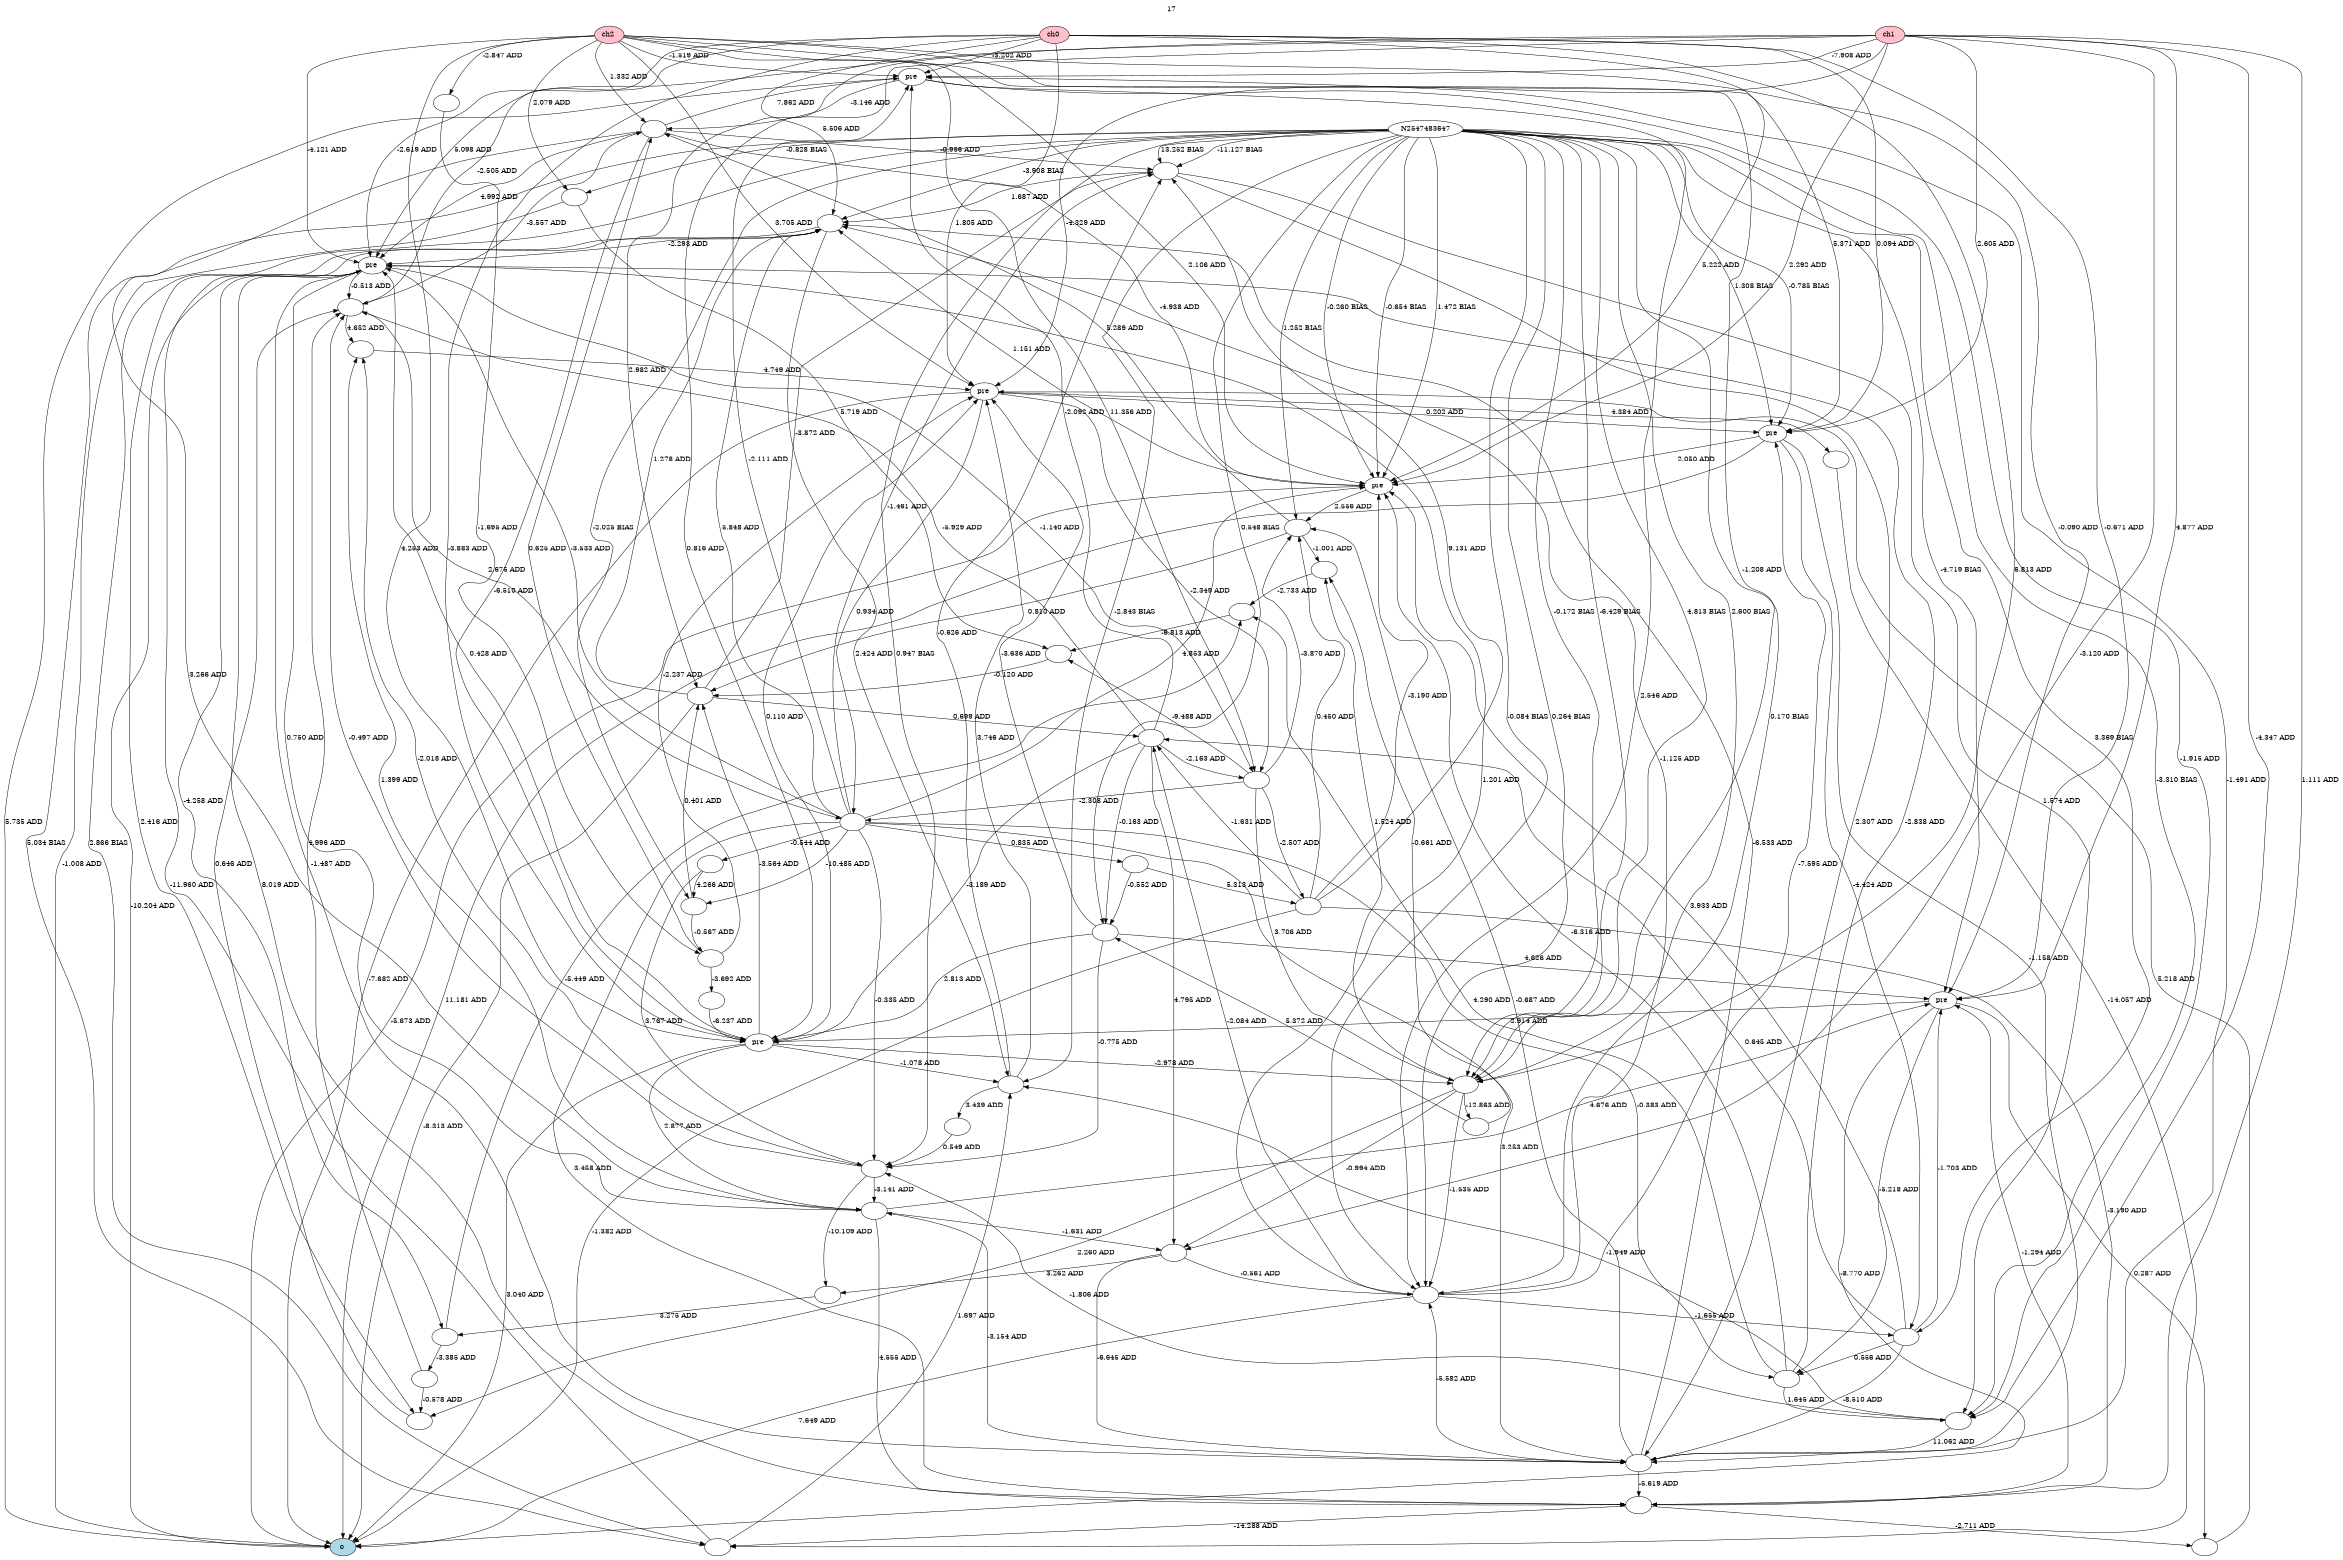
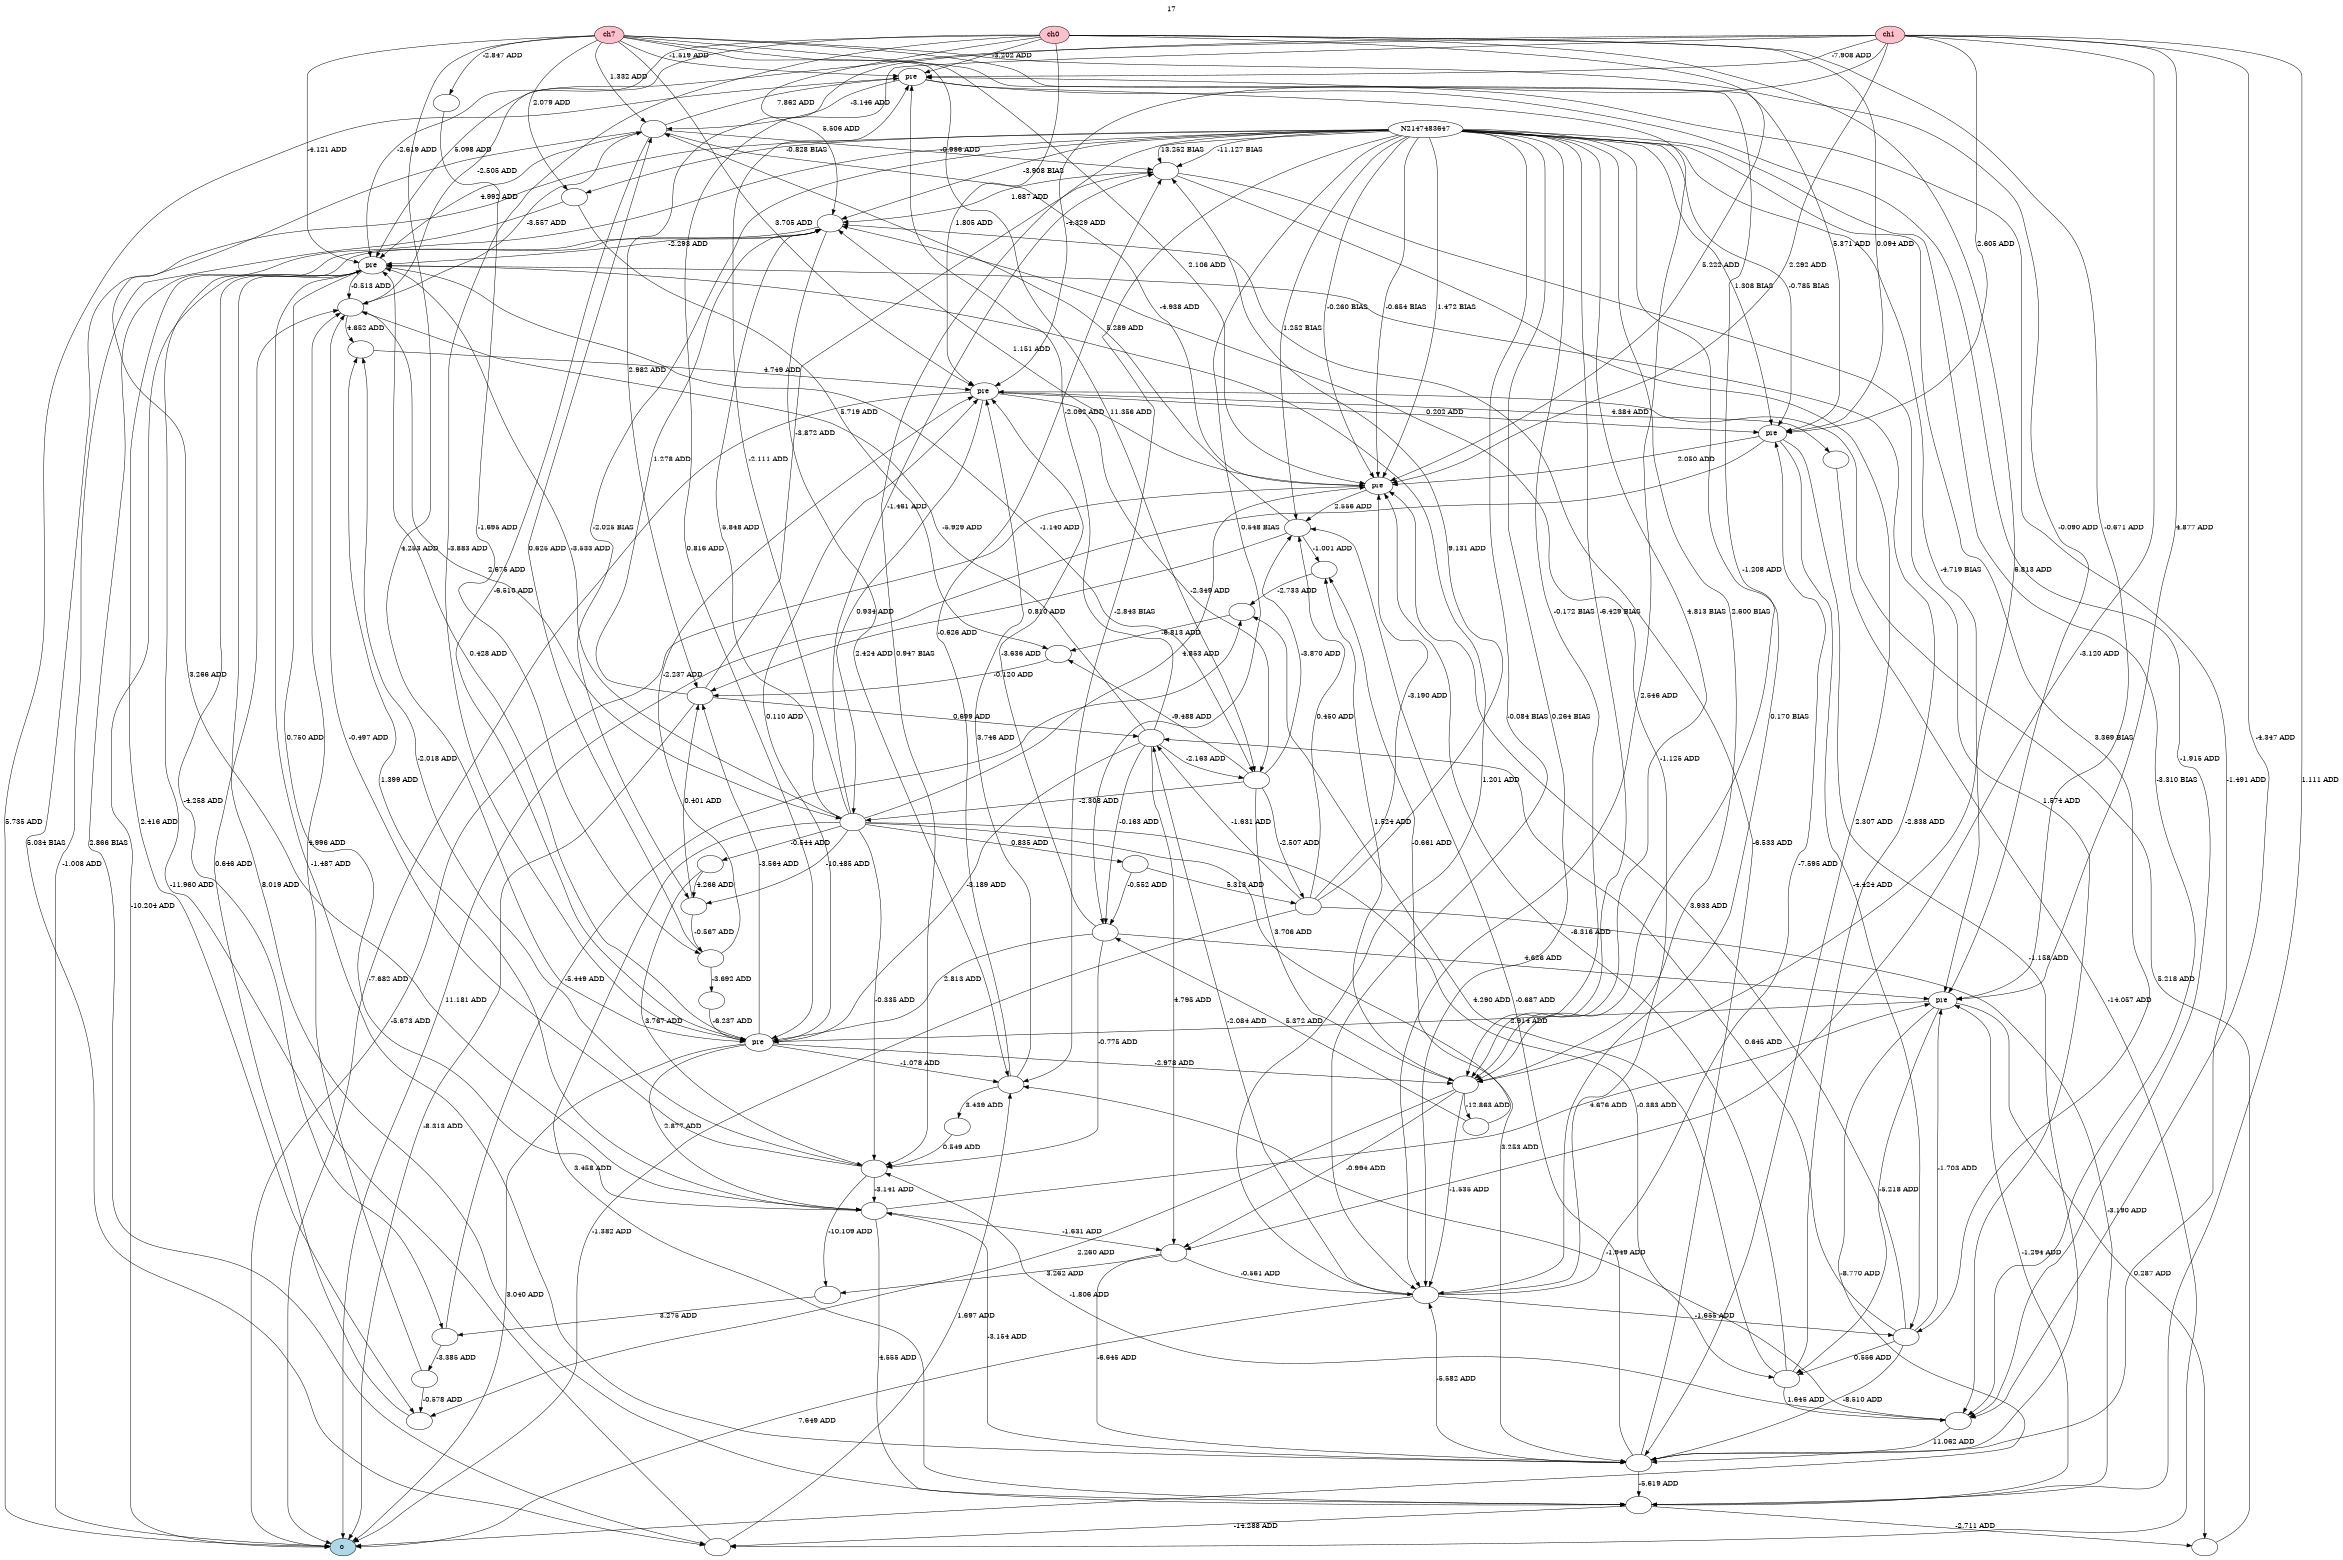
node "ch2": label "ch2" -> "ch7"
node "N2547483647": label "N2547483647" -> "N2147483647"
